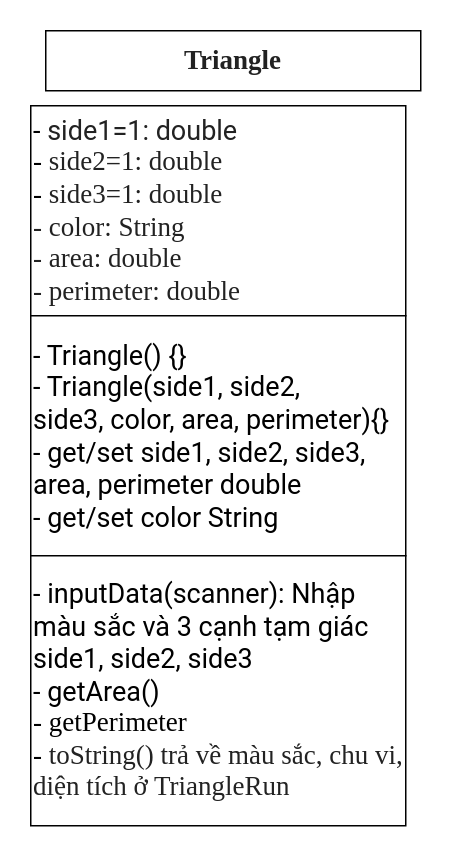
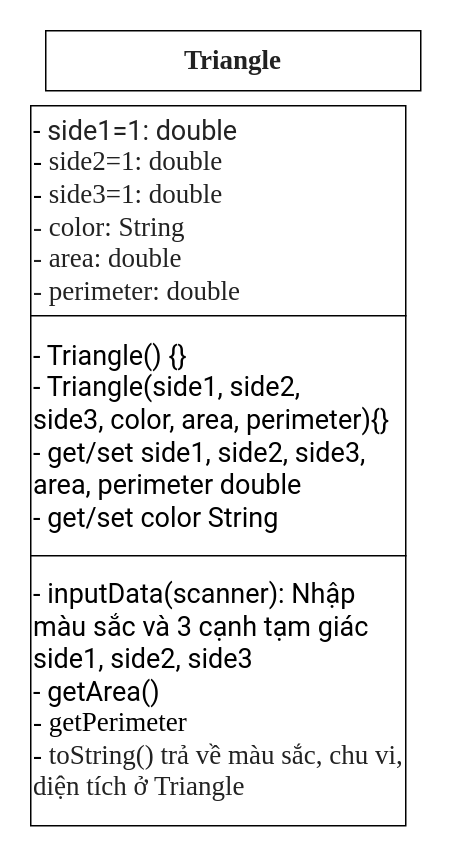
node "- inputData(scanner): Nhập màu sắc và 3 cạnh tạm giác side1, side2, side3 - getArea() - getPerimeter - toString() trả về màu sắc, chu vi, diện tích ở TriangleRun": label "- inputData(scanner): Nhập màu sắc và 3 cạnh tạm giác side1, side2, side3 - getArea() - getPerimeter - toString() trả về màu sắc, chu vi, diện tích ở TriangleRun" -> "- inputData(scanner): Nhập màu sắc và 3 cạnh tạm giác side1, side2, side3 - getArea() - getPerimeter - toString() trả về màu sắc, chu vi, diện tích ở Triangle"
